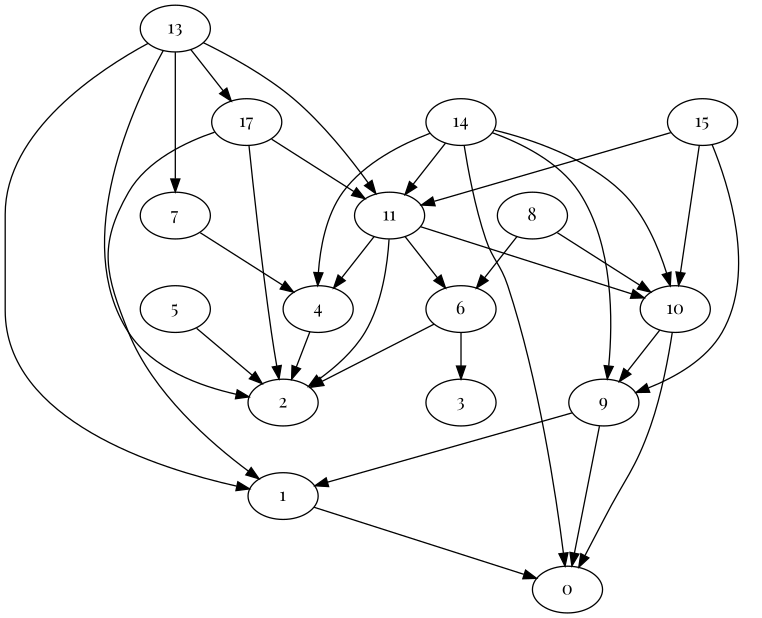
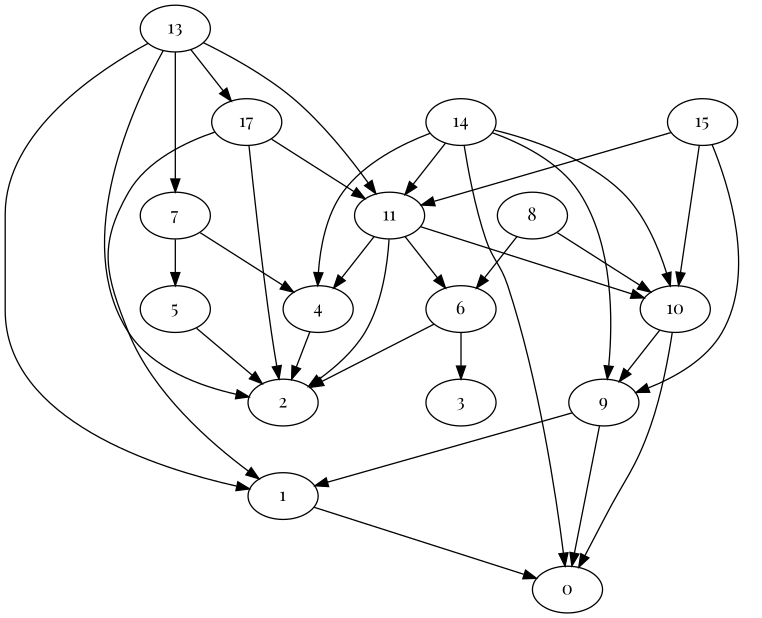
edge "7" -> "5": added
